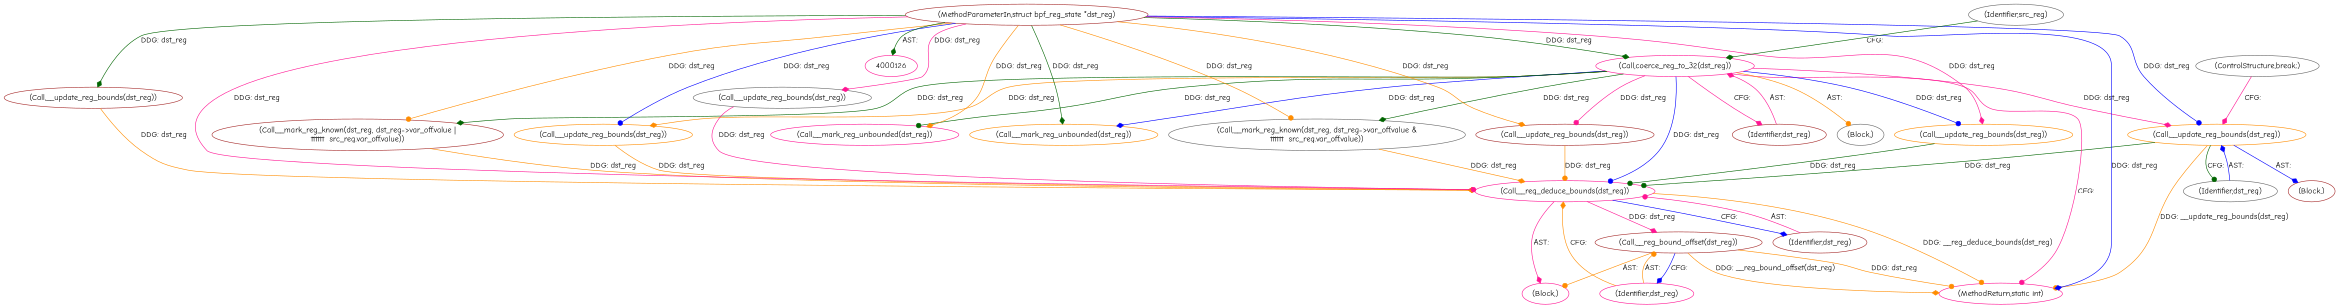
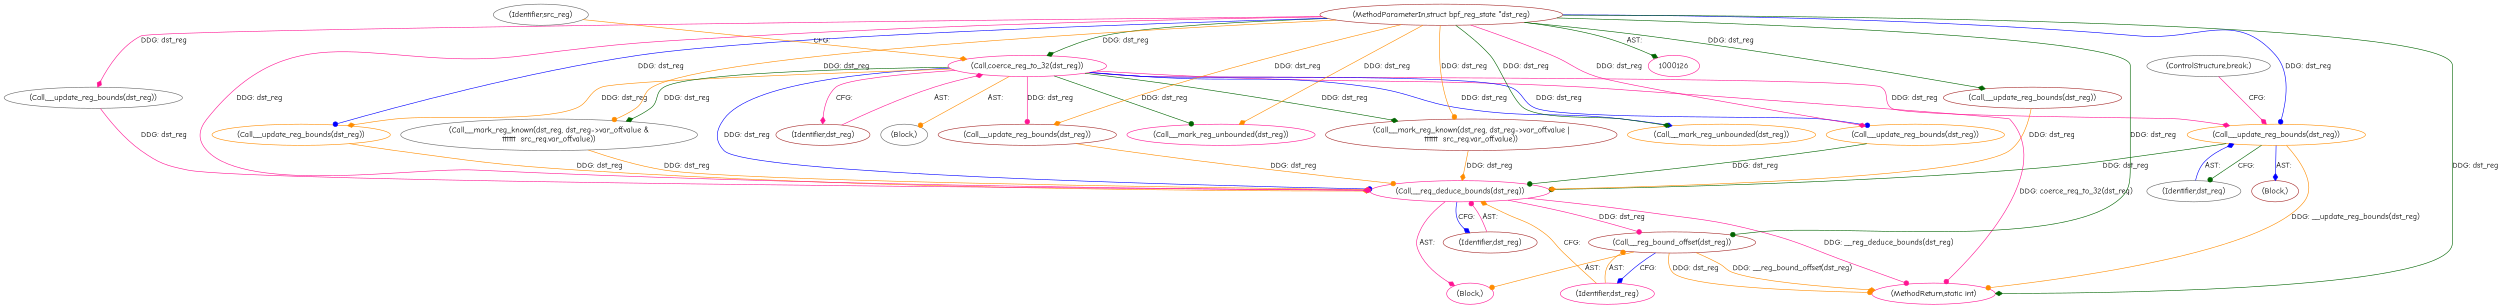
edge "(MethodParameterIn,struct bpf_reg_state *dst_reg)" -> "(MethodReturn,static int)": color blue -> darkgreen
edge "(Identifier,src_reg)" -> "(Call,coerce_reg_to_32(dst_reg))": color darkgreen -> darkorange
edge "(MethodParameterIn,struct bpf_reg_state *dst_reg)" -> "(Call,__reg_bound_offset(dst_reg))": added, label "DDG: dst_reg"
node "4000126": label "4000126" -> "1000126"
edge "(Call,coerce_reg_to_32(dst_reg))" -> "(MethodReturn,static int)": label "CFG: " -> "DDG: coerce_reg_to_32(dst_reg)"
edge "(Call,__reg_deduce_bounds(dst_reg))" -> "(Call,__reg_bound_offset(dst_reg))": arrowhead diamond -> dot
edge "(Call,__reg_deduce_bounds(dst_reg))" -> "(MethodReturn,static int)": color darkorange -> deeppink
